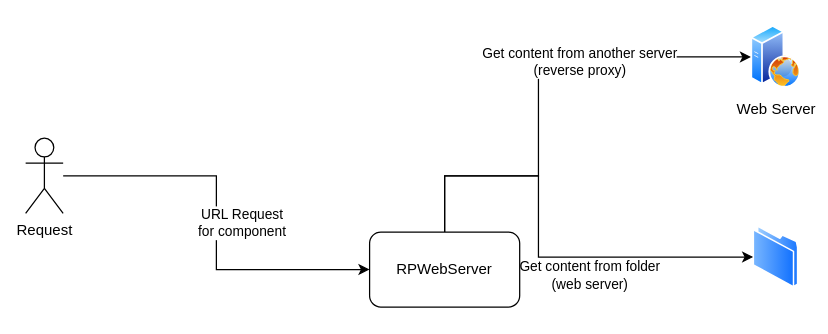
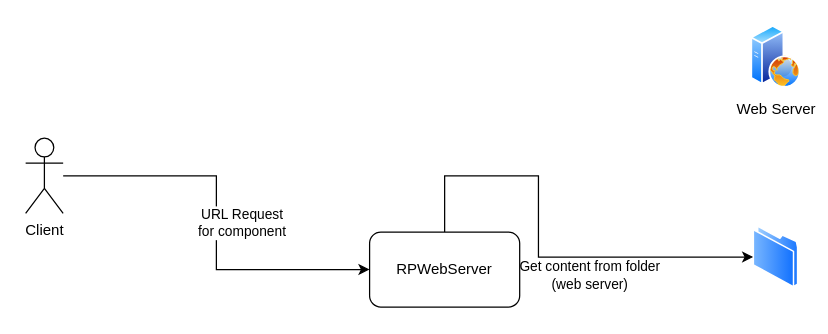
edge "RPWebServer" -> "Web Server": removed, label "Get content from another server (reverse proxy)"
node "Request": label "Request" -> "Client"
